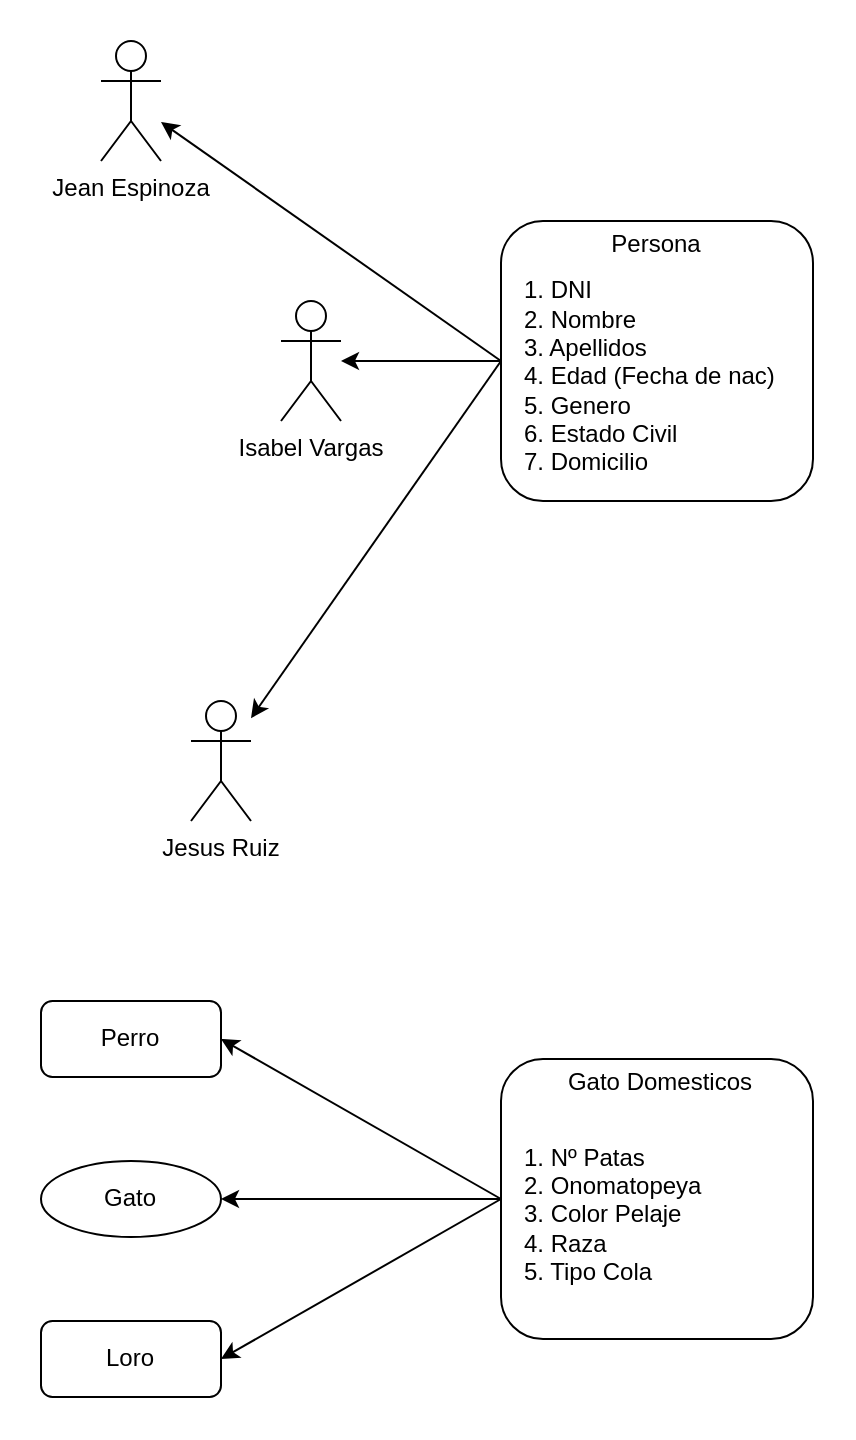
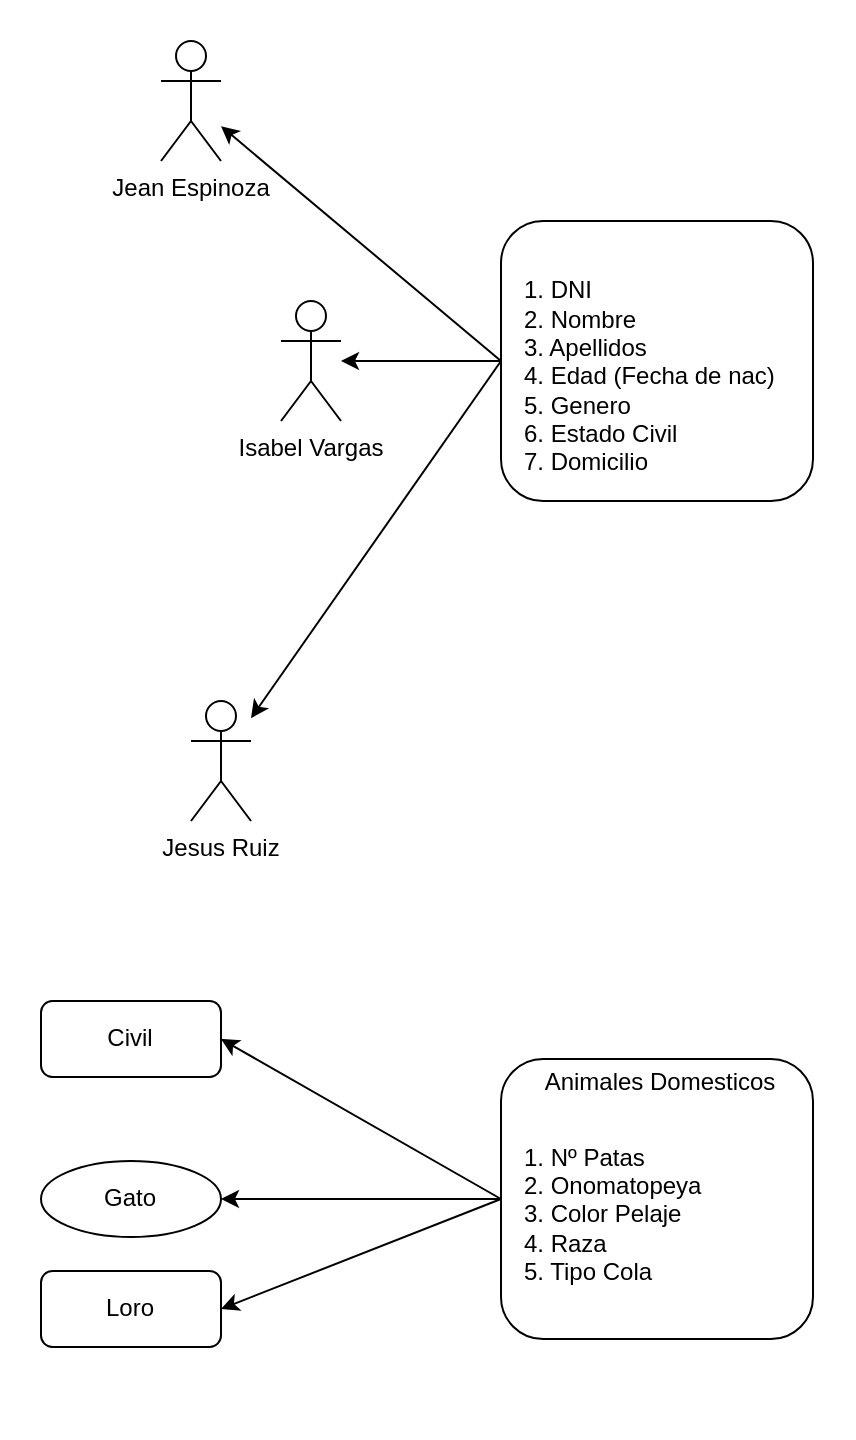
node "Jean Espinoza": moved (131, 101) -> (191, 101)
node "Persona": removed
node "Perro": label "Perro" -> "Civil"
node "Gato Domesticos": label "Gato Domesticos" -> "Animales Domesticos"
node "Loro": moved (131, 1359) -> (131, 1309)
